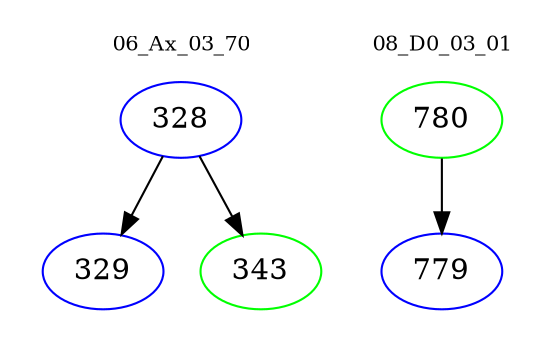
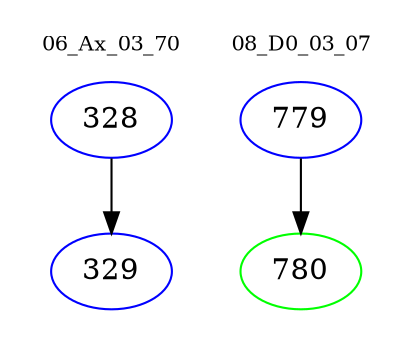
cluster "08_D0_03_01": label "08_D0_03_01" -> "08_D0_03_07"
edge "780" -> "779": reversed
node "343": removed
